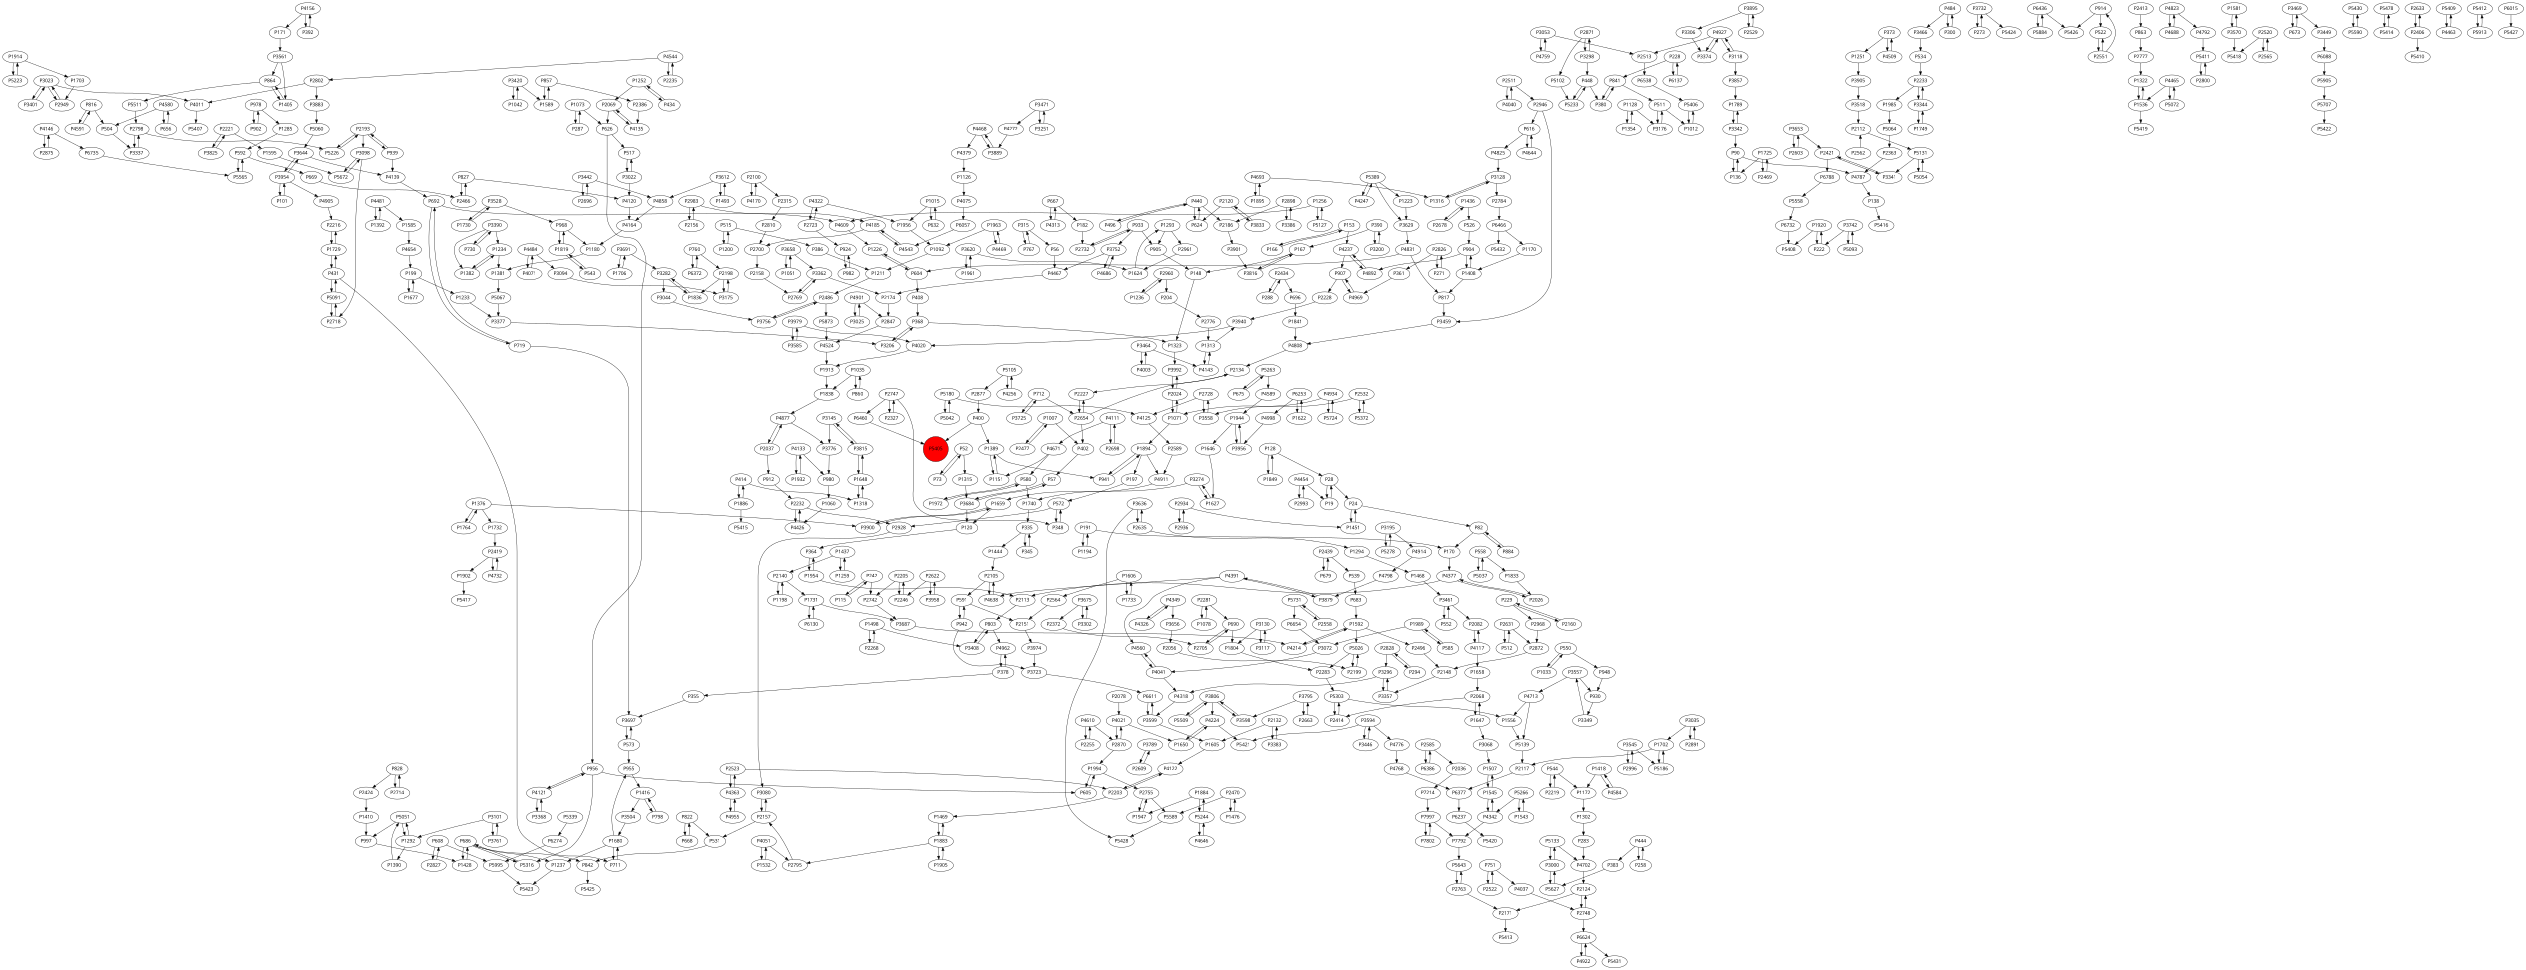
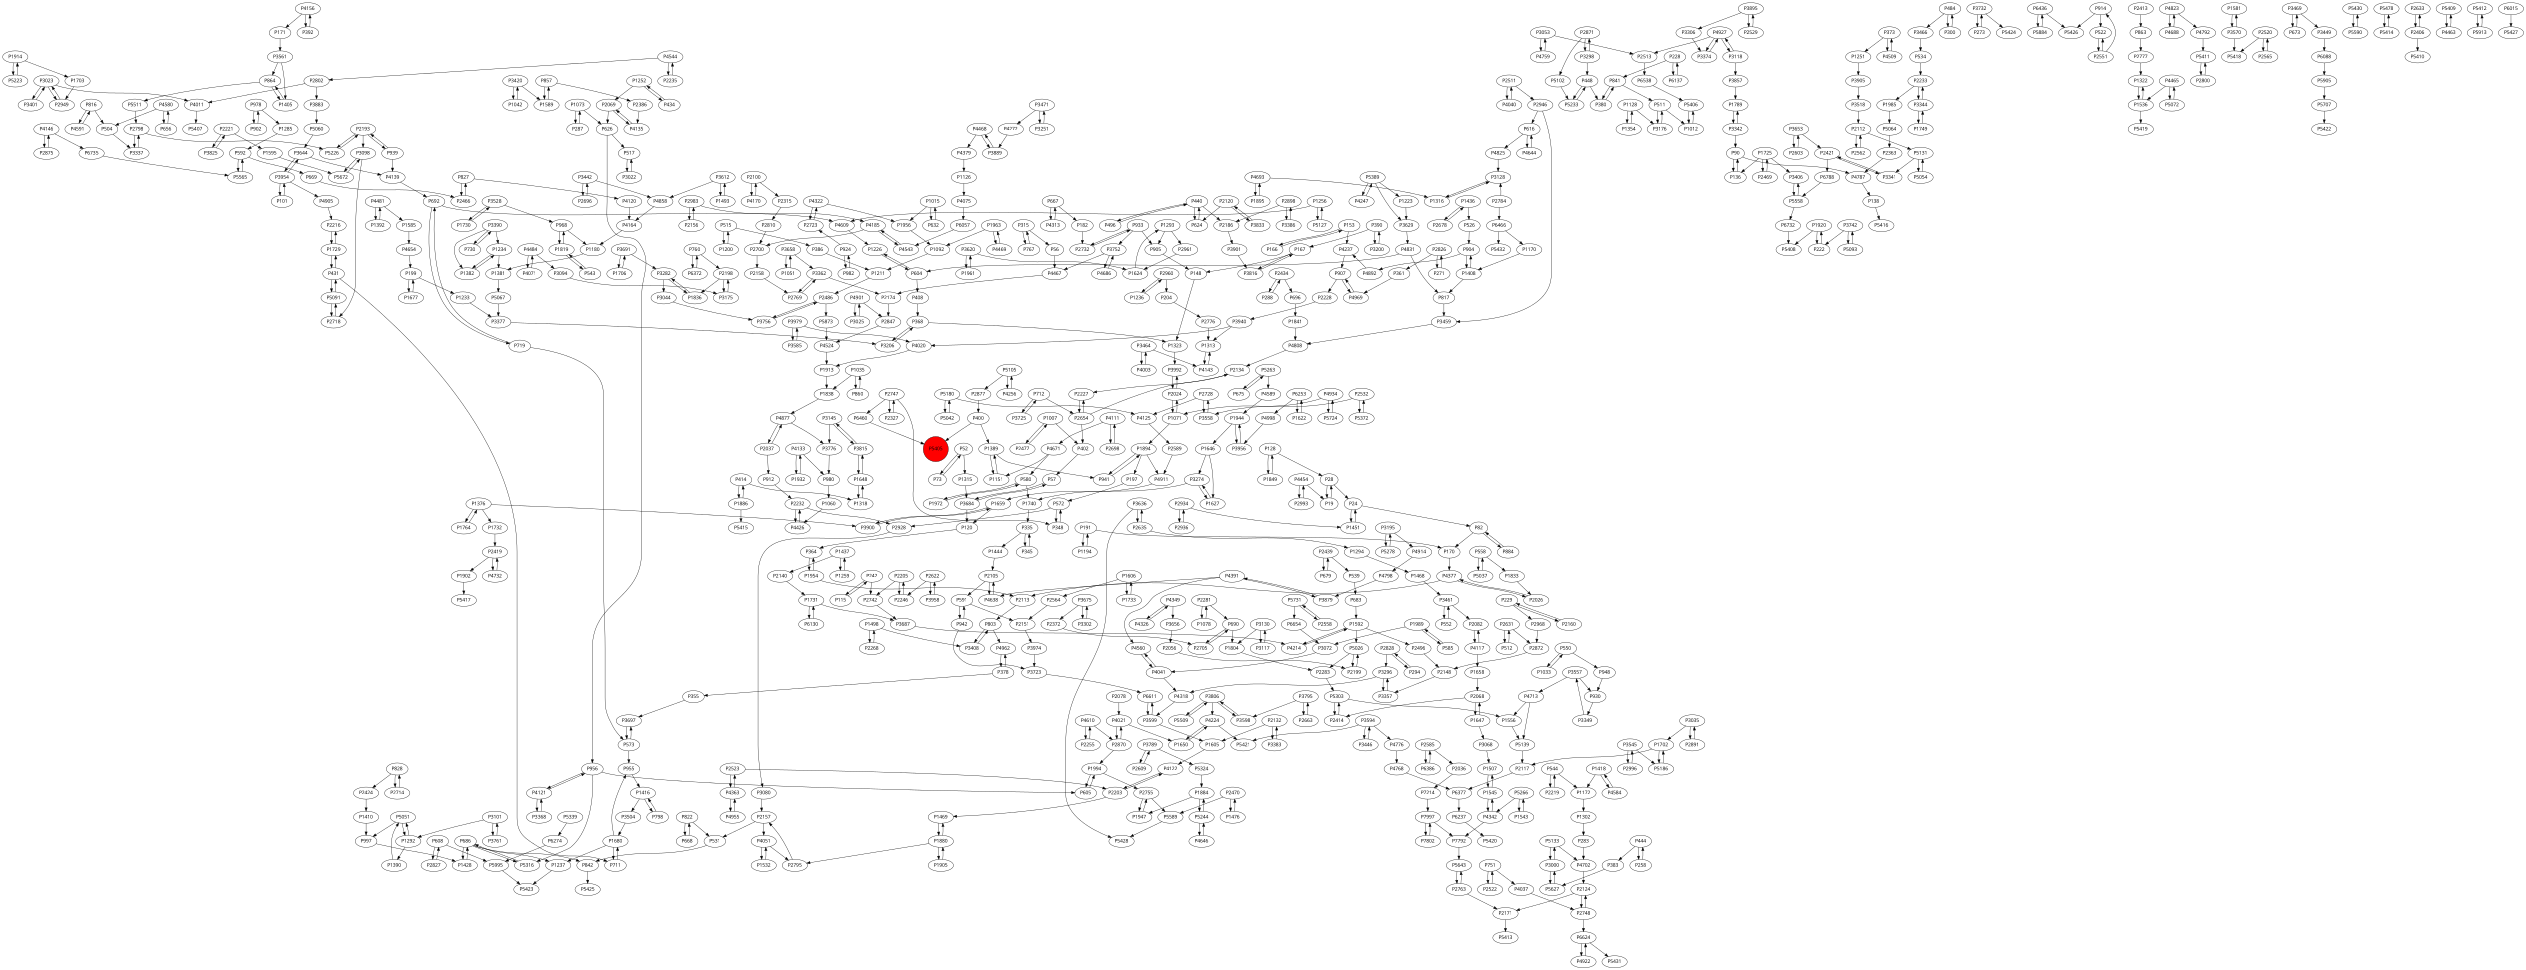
edge "P2112" -> "P2562": added
node "P3406": added
edge "P3022" -> "P4120": removed
edge "P3128" -> "P2784": reversed
edge "P2723" -> "P924": reversed
edge "P4237" -> "P4892": removed
edge "P1313" -> "P3940": reversed
edge "P1646" -> "P3274": added
edge "P719" -> "P3697": now "P719" -> "P573"
node "P1198": removed
node "P5324": added
edge "P2157" -> "P3080": now "P2157" -> "P4051"
node "P1883": label "P1883" -> "P1880"
